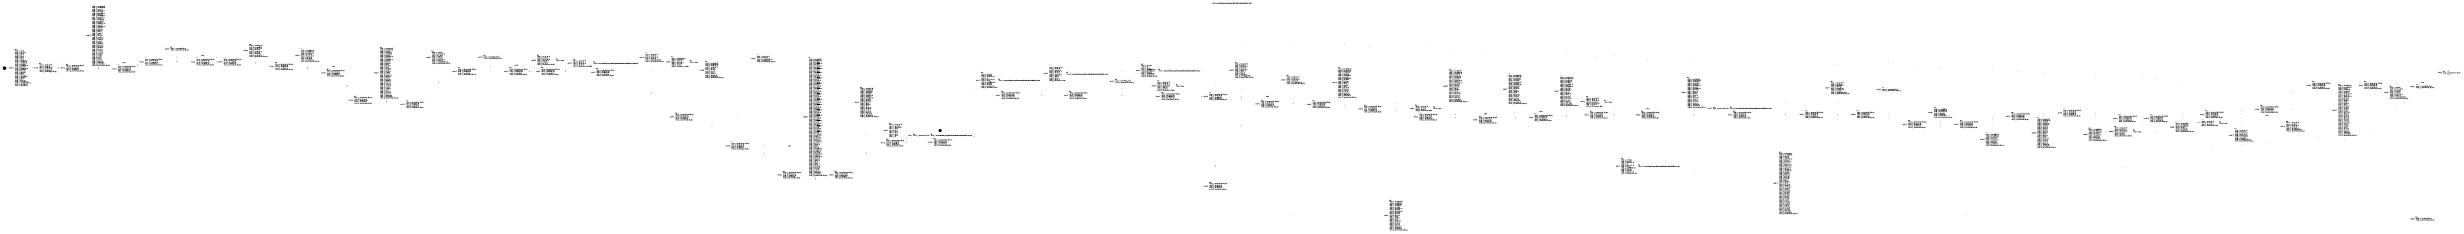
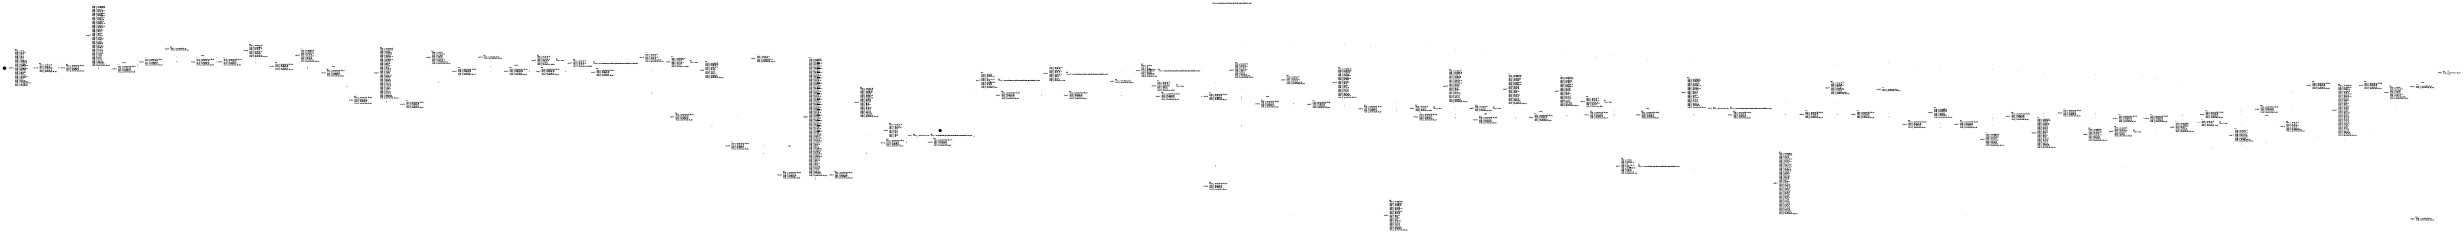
node "0x4025fa [15]": added
